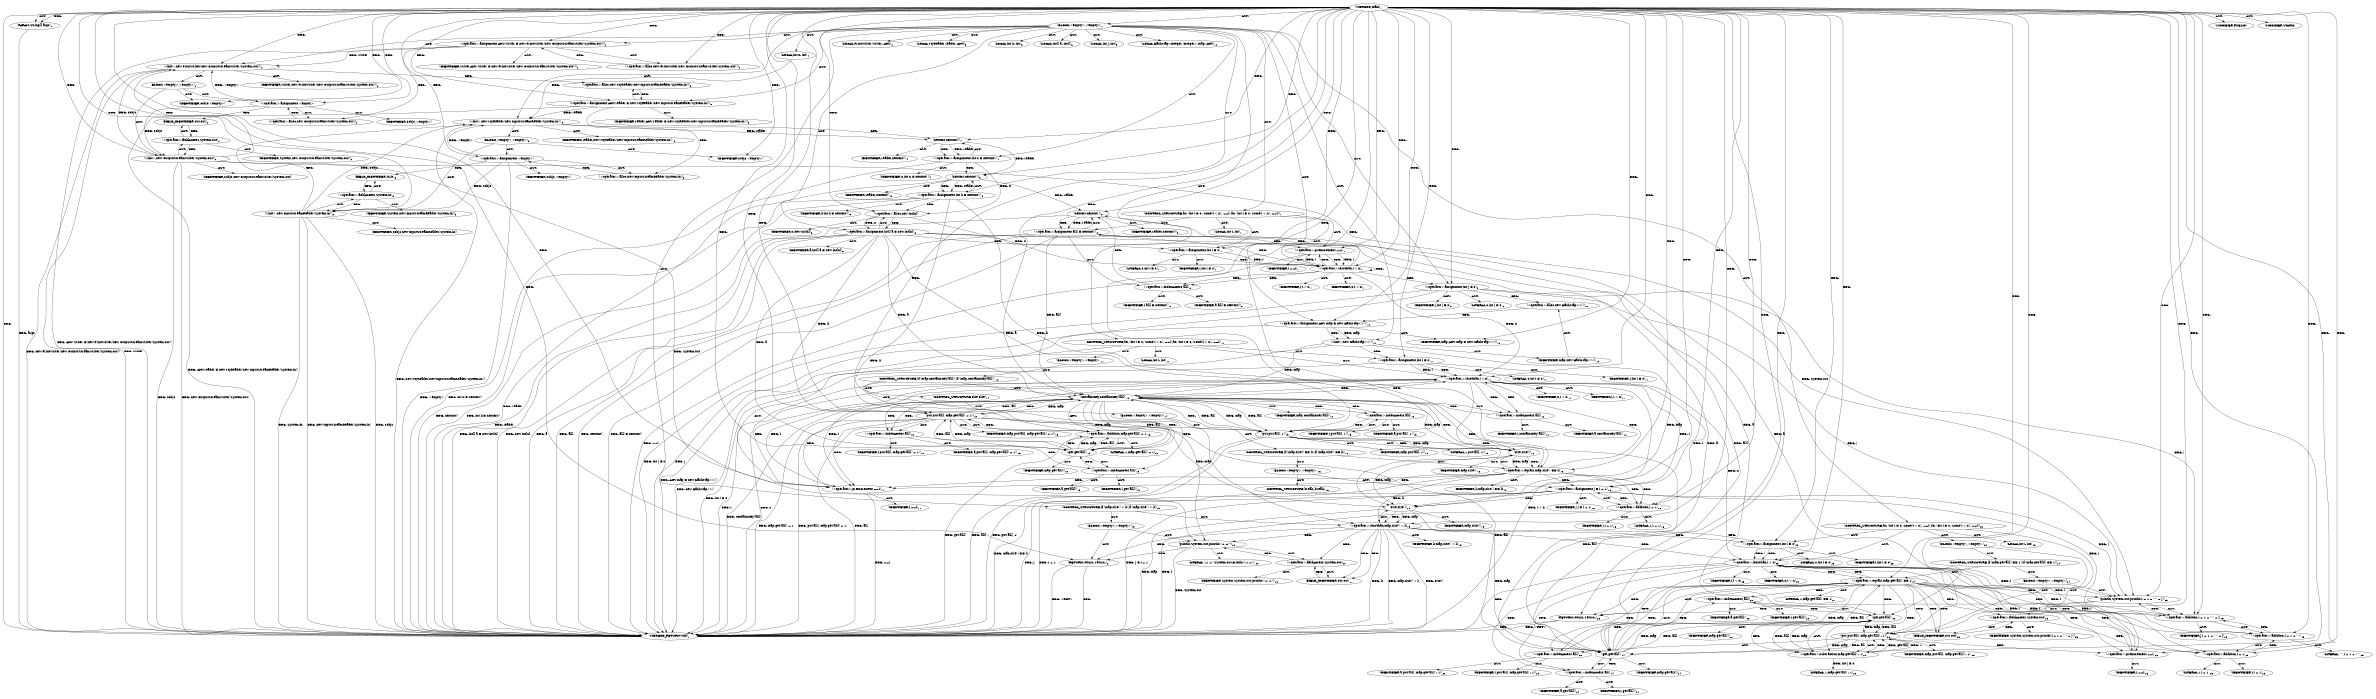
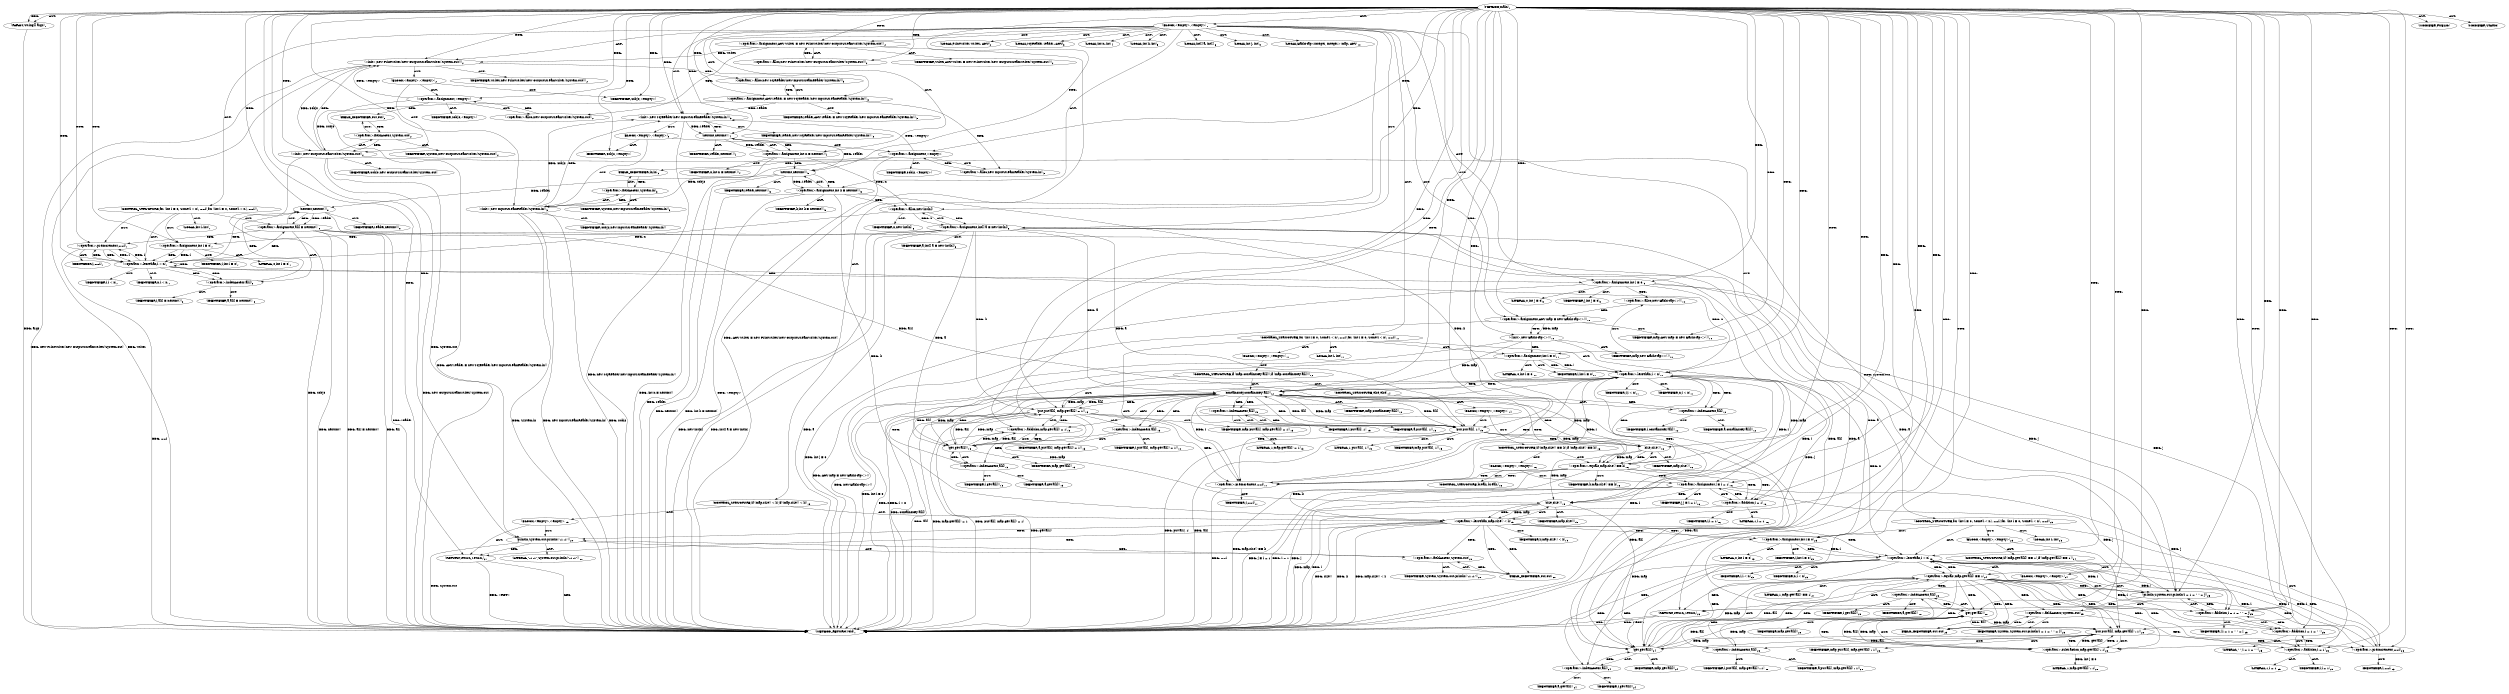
edge "(LOCAL,int n: int)" -> "(<init>,new MyReader(new InputStreamReader(System.in)))": now "(METHOD,main)" -> "(<init>,new MyReader(new InputStreamReader(System.in)))"
edge "(<operator>.assignment,int j = 0)" -> "(IDENTIFIER,j,int j = 0)": label "ANY: " -> "AST: "
edge "(<operator>.assignment,a[i] = nextInt())" -> "(containsKey,containsKey(a[i]))": now "(<operator>.assignment,a[i] = nextInt())" -> "(put,put(a[i], 1))"
edge "(<operator>.addition,map.get(a[i]) + 1)" -> "(LITERAL,1,map.get(a[i]) + 1)": now "(IDENTIFIER,map,put(a[i], map.get(a[i]) + 1))" -> "(LITERAL,1,map.get(a[i]) + 1)"
